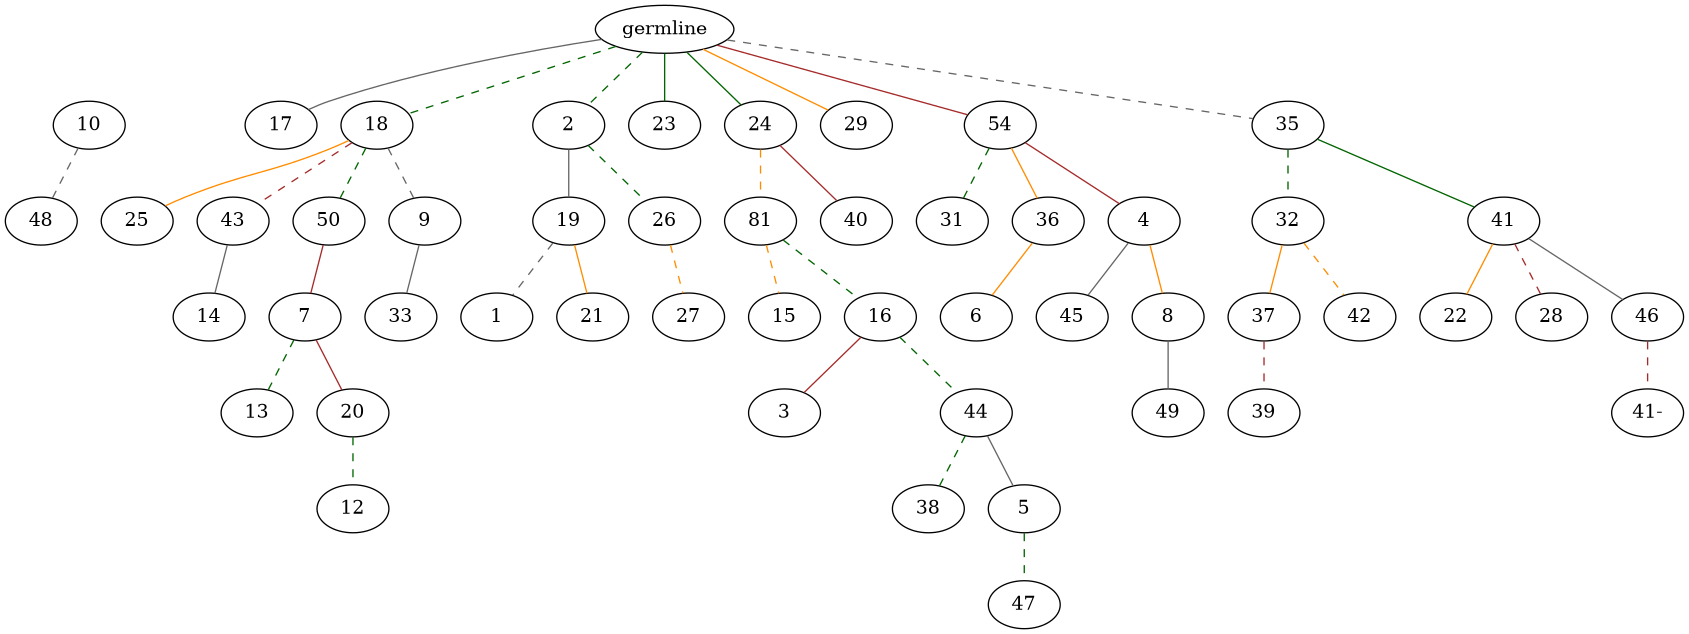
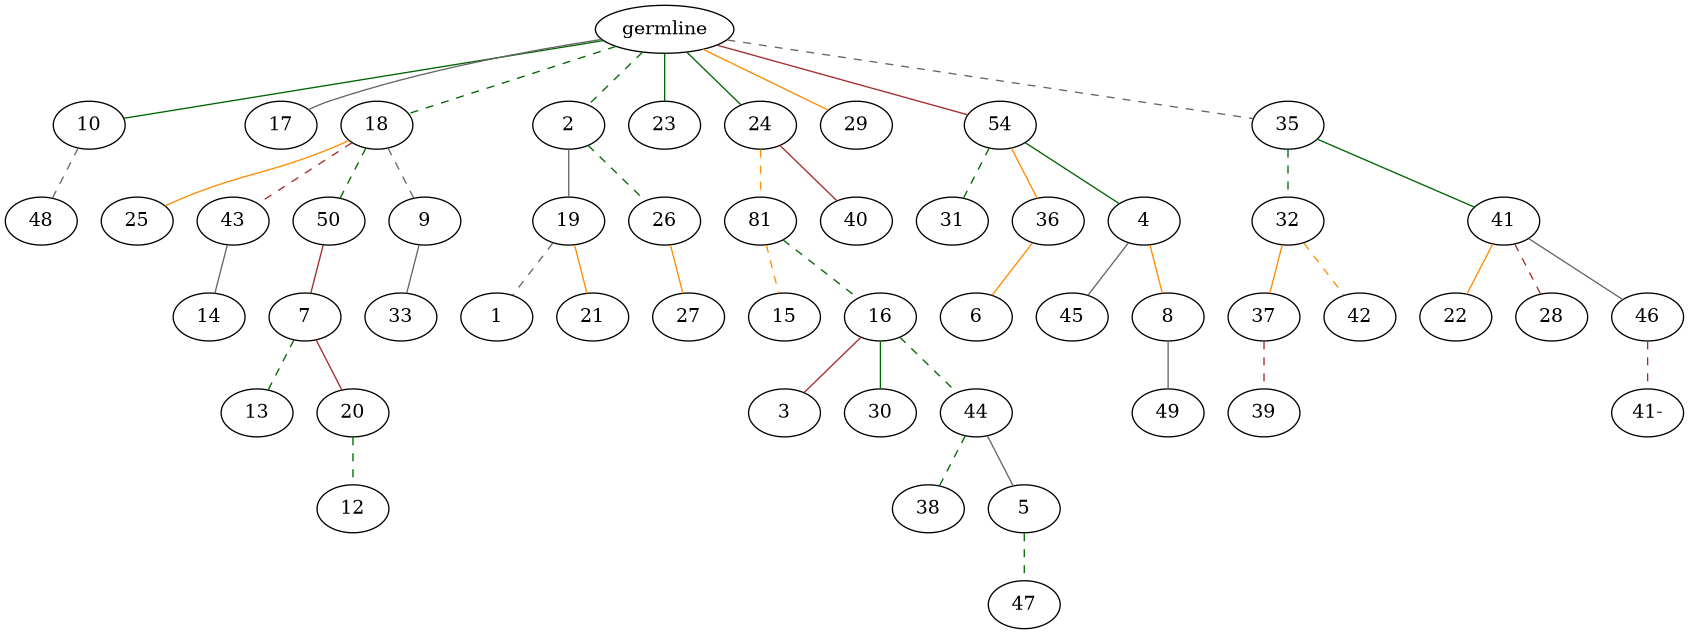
edge "germline" -- "10": added
edge "54" -- "4": color brown -> darkgreen
edge "26" -- "27": style dashed -> solid
node "30": added
